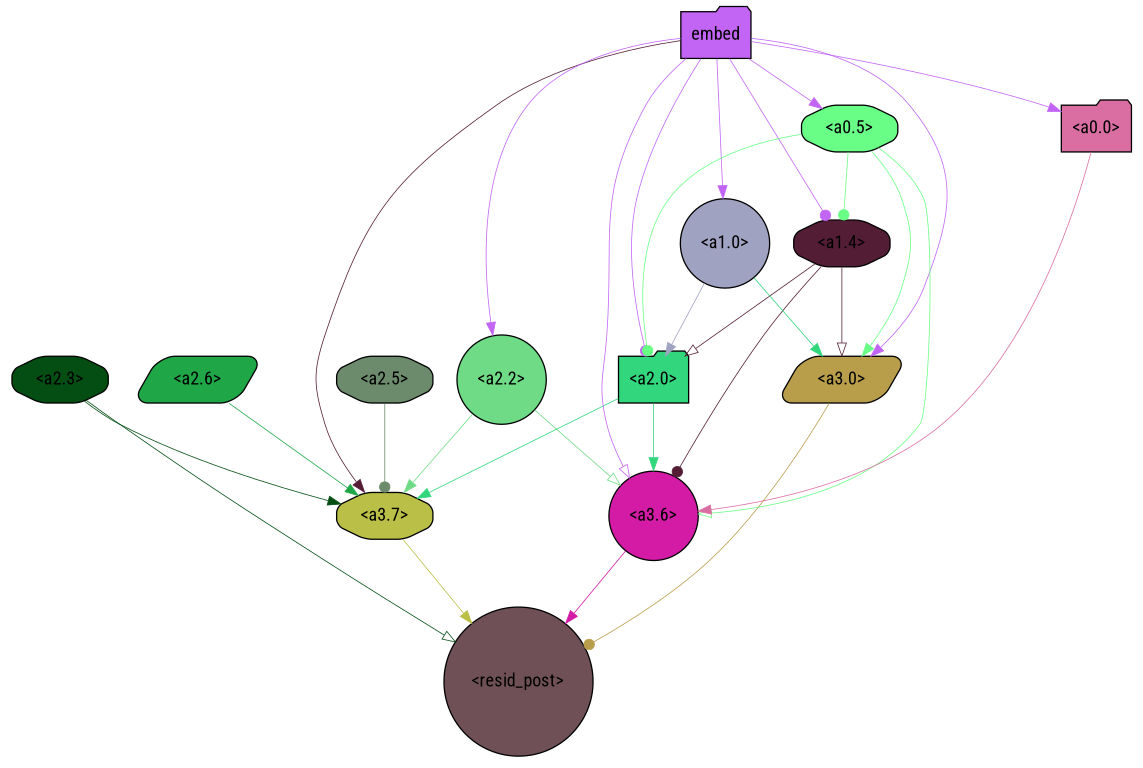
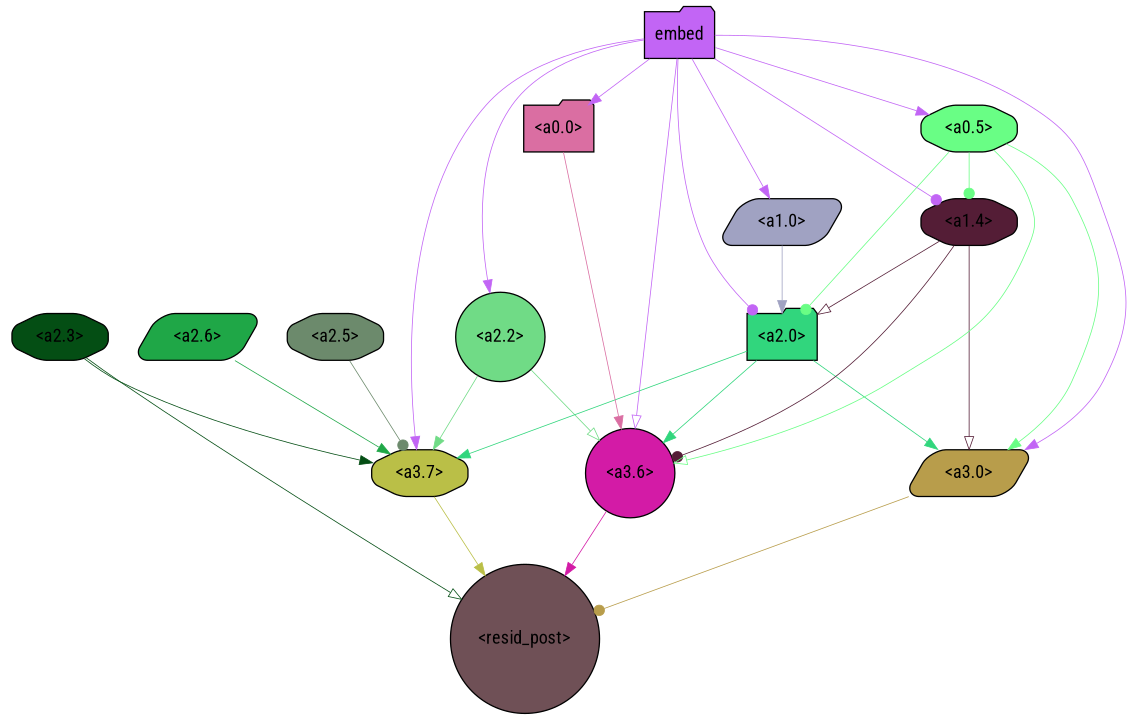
edge "embed" -> "<a3.7>": color #541d36 -> #c265f5
node "<a1.0>": shape circle -> parallelogram
edge "<a1.0>" -> "<a3.0>": now "<a2.0>" -> "<a3.0>"
